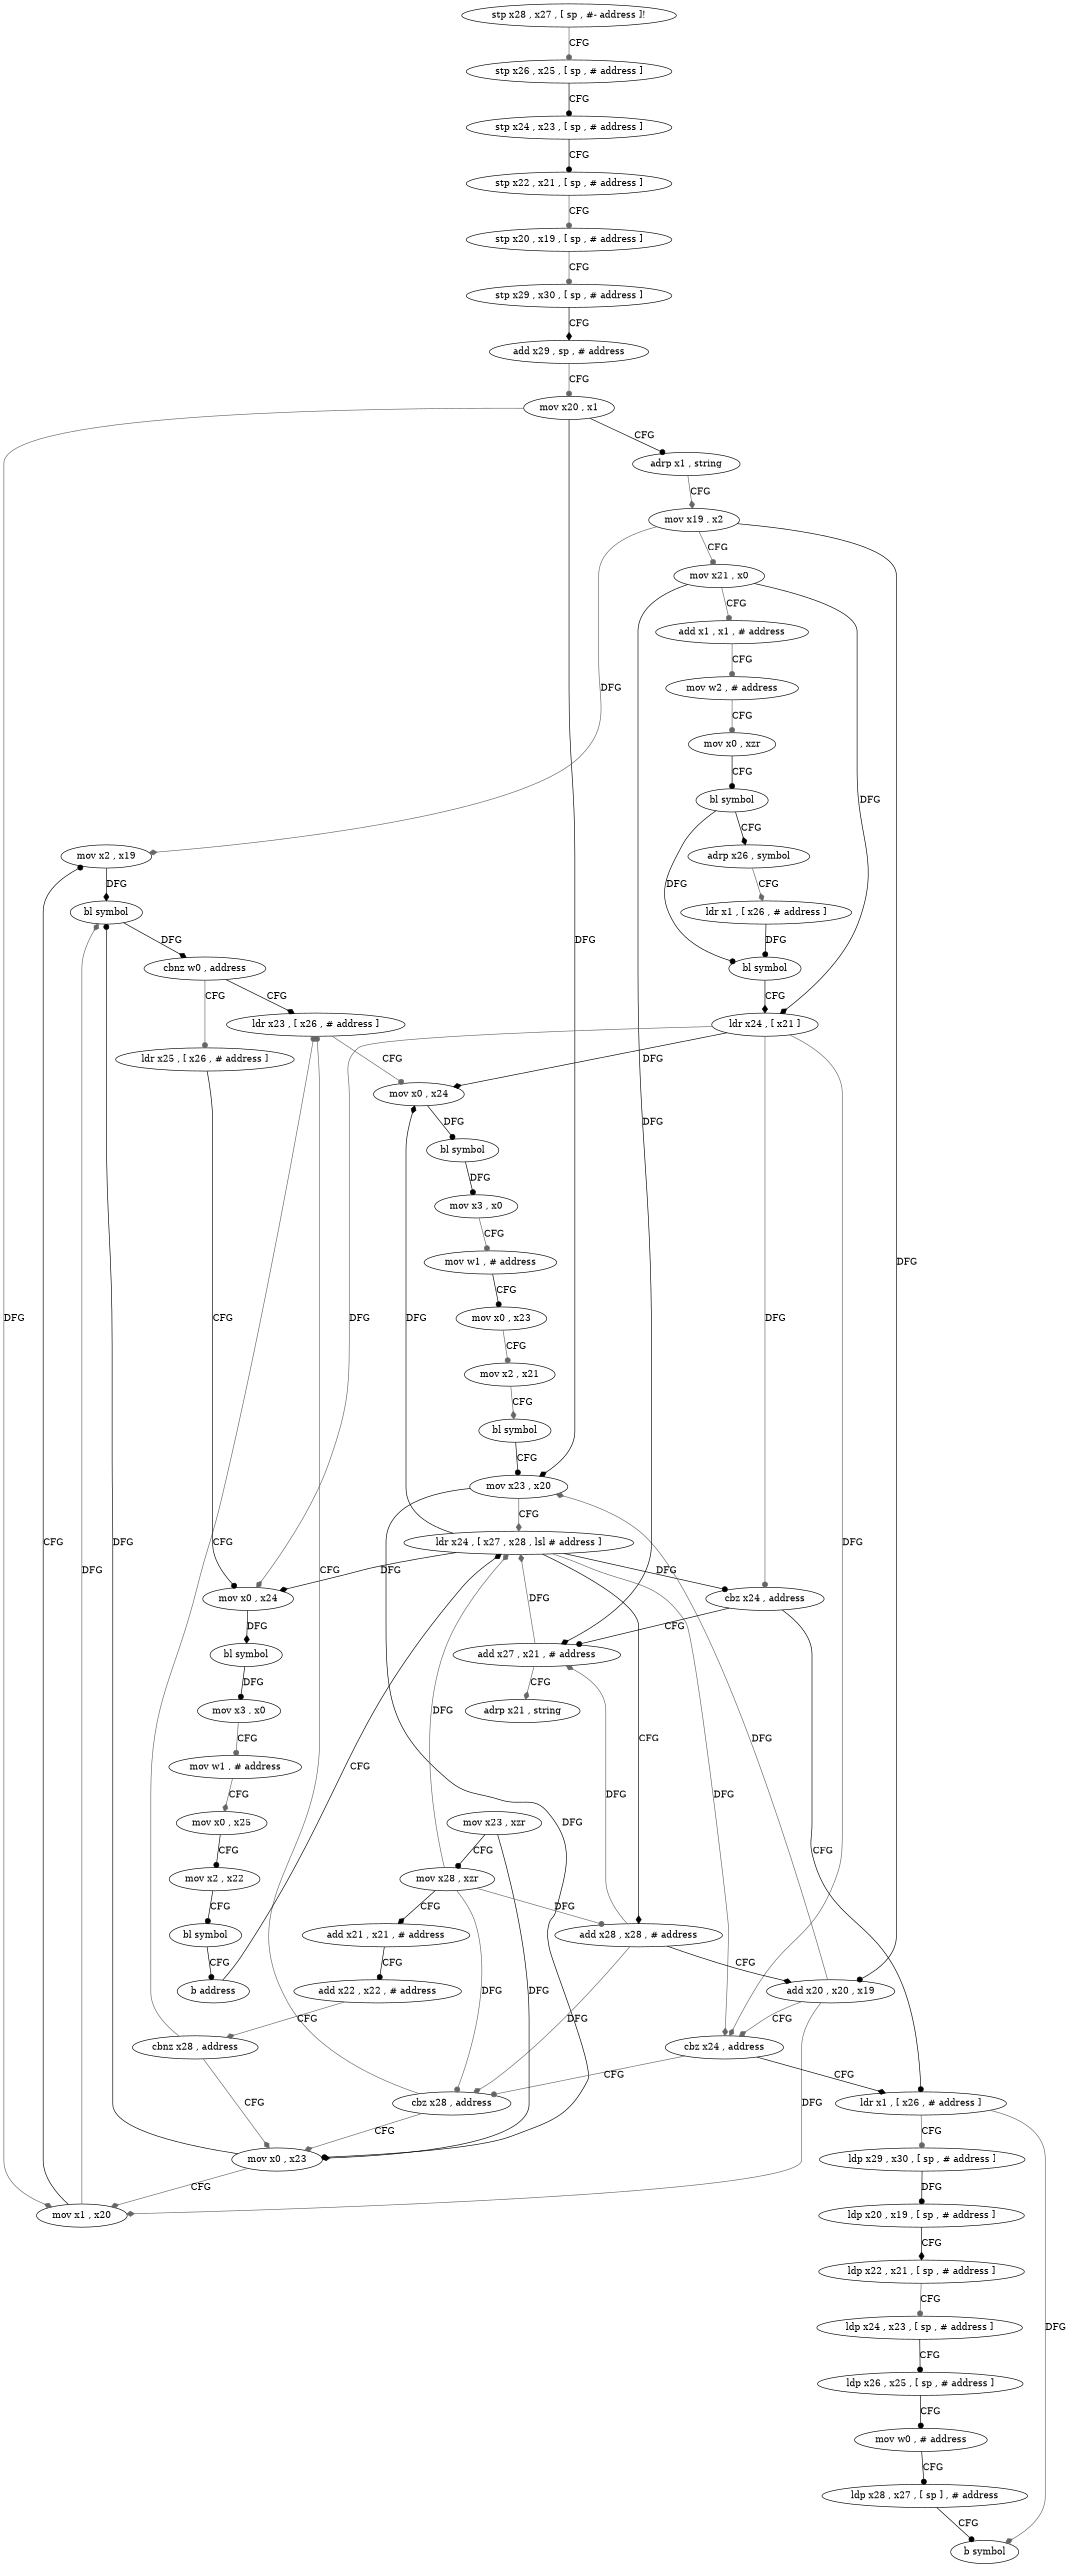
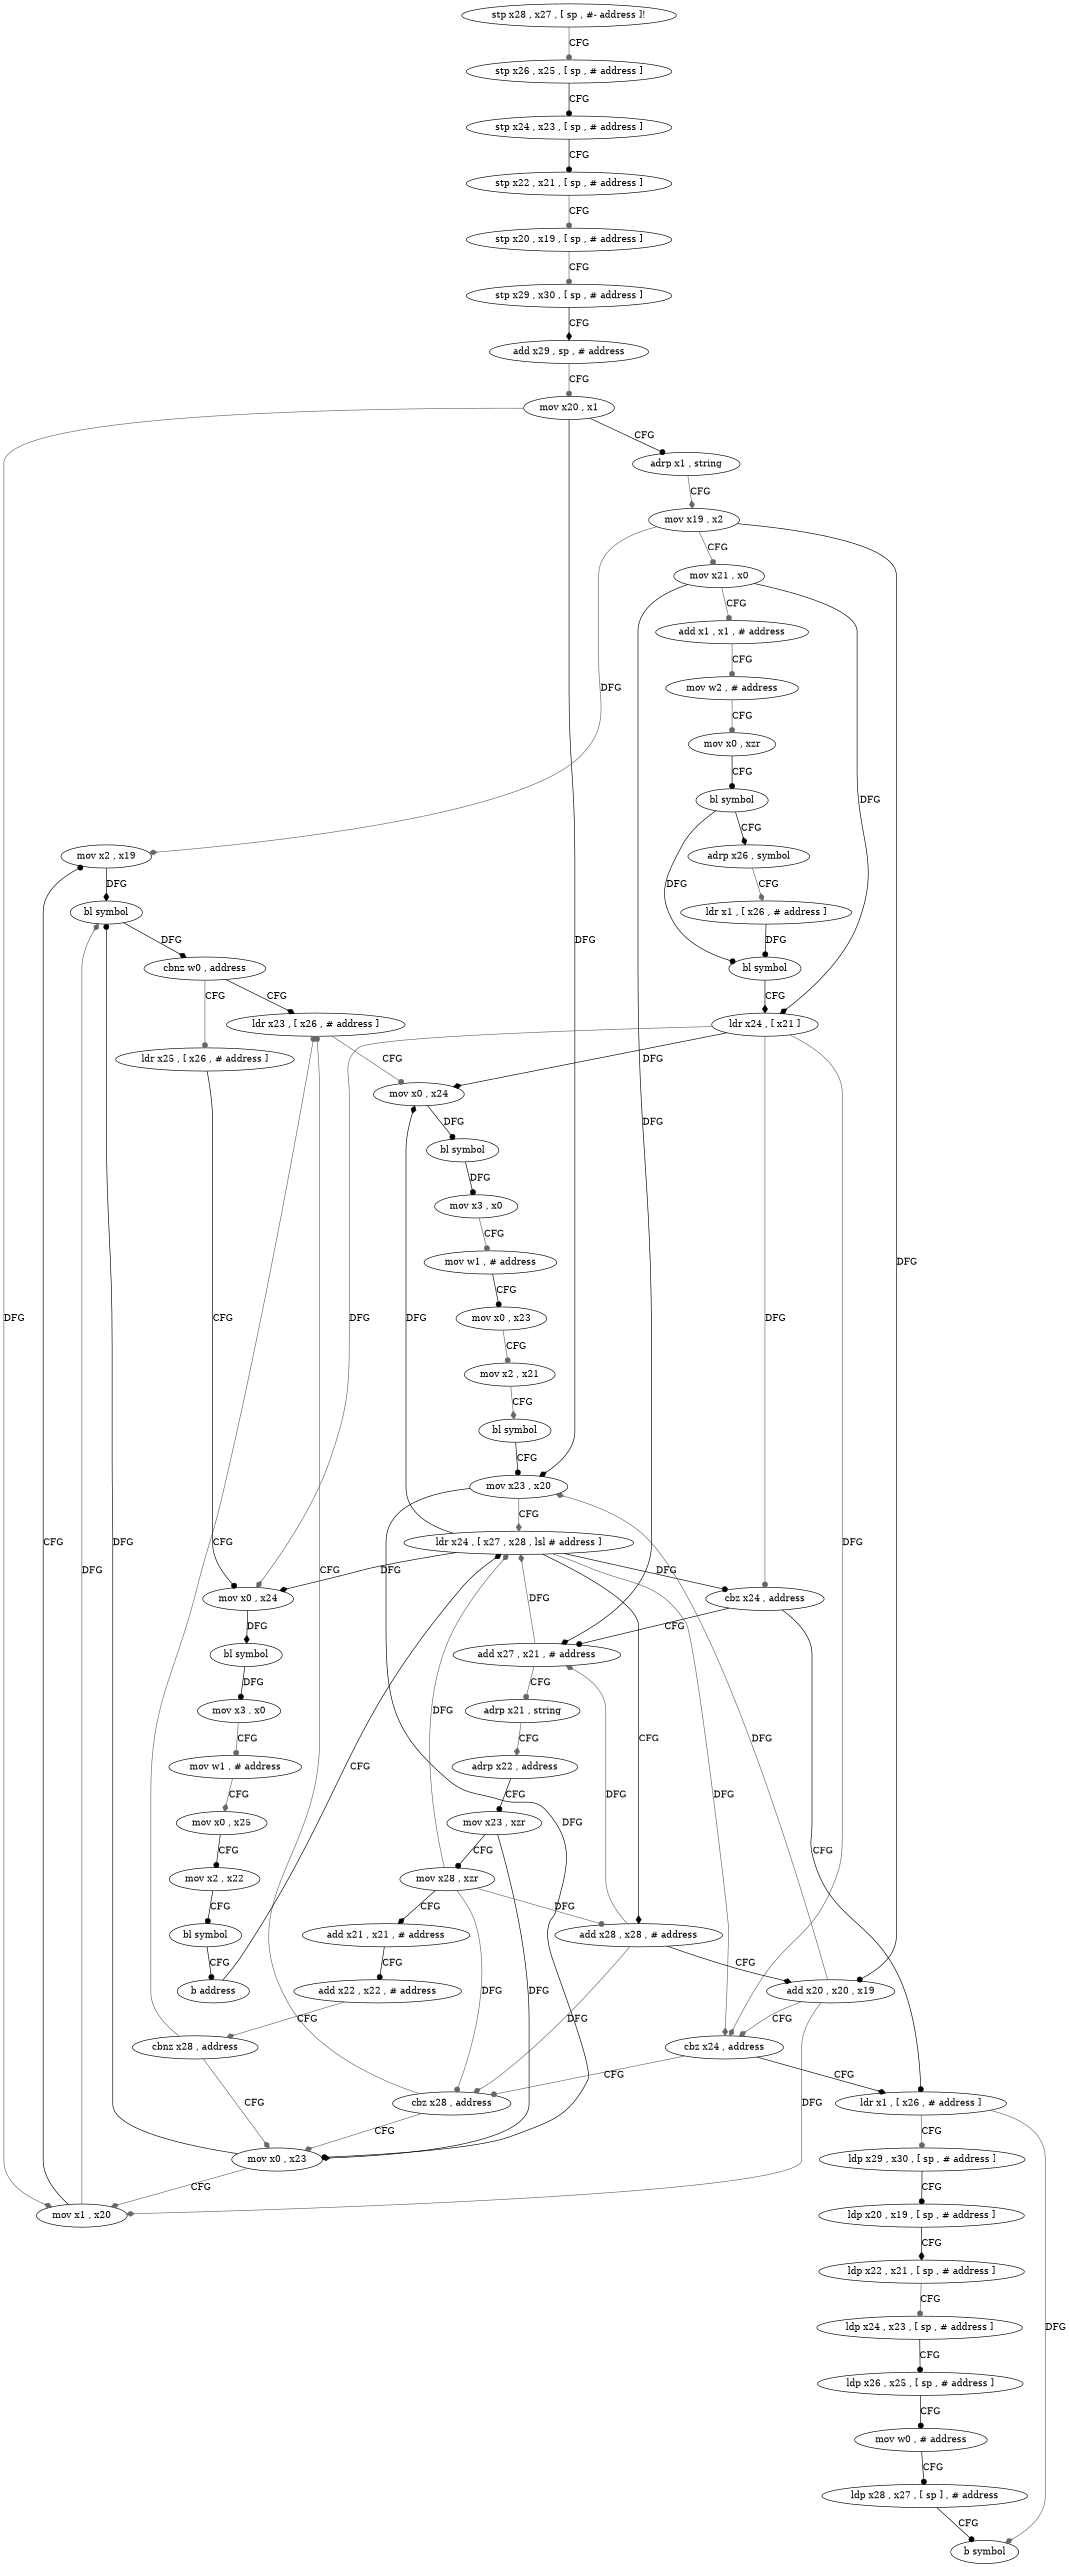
edge "add x27 , x21 , # address" -> "adrp x21 , string": arrowhead diamond -> dot
node "adrp x22 , address": added
edge "ldp x29 , x30 , [ sp , # address ]" -> "ldp x20 , x19 , [ sp , # address ]": label "DFG" -> "CFG"
